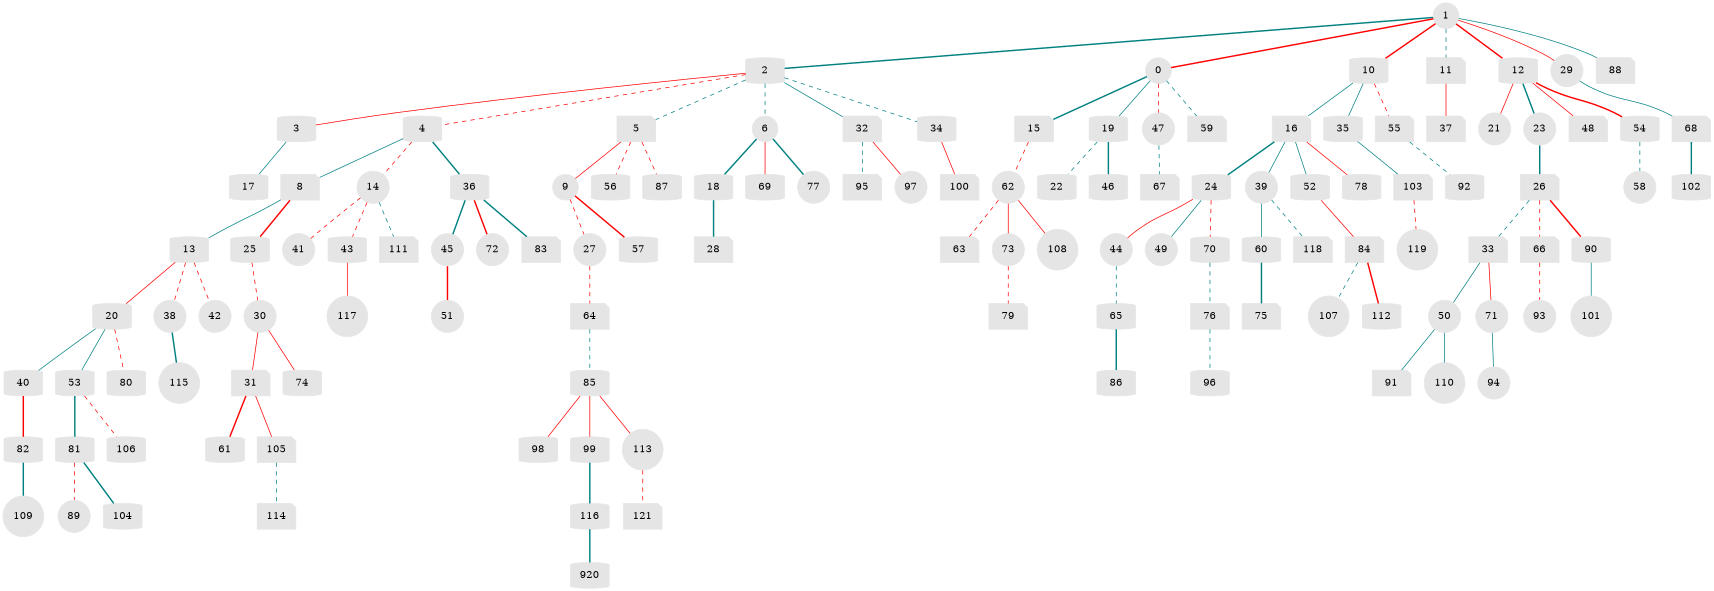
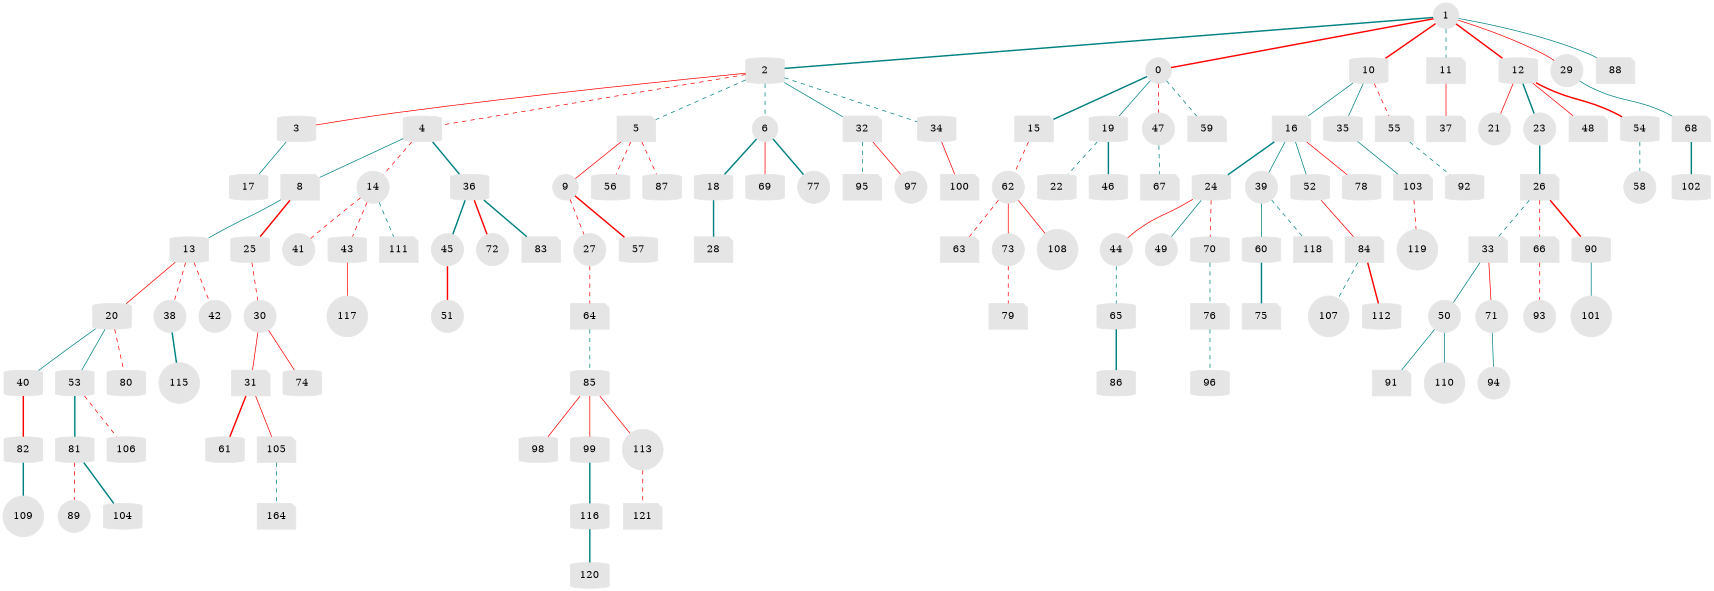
node "114": label "114" -> "164"
node "920": label "920" -> "120"
